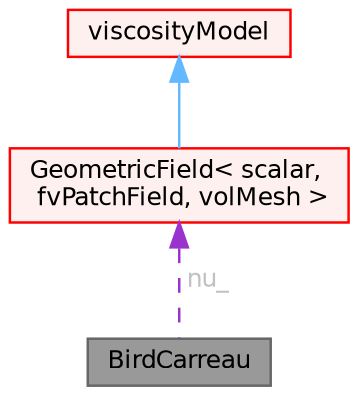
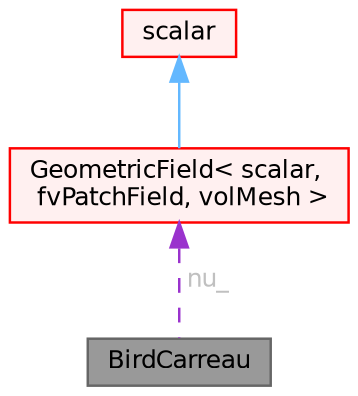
node "viscosityModel": label "viscosityModel" -> "scalar"
